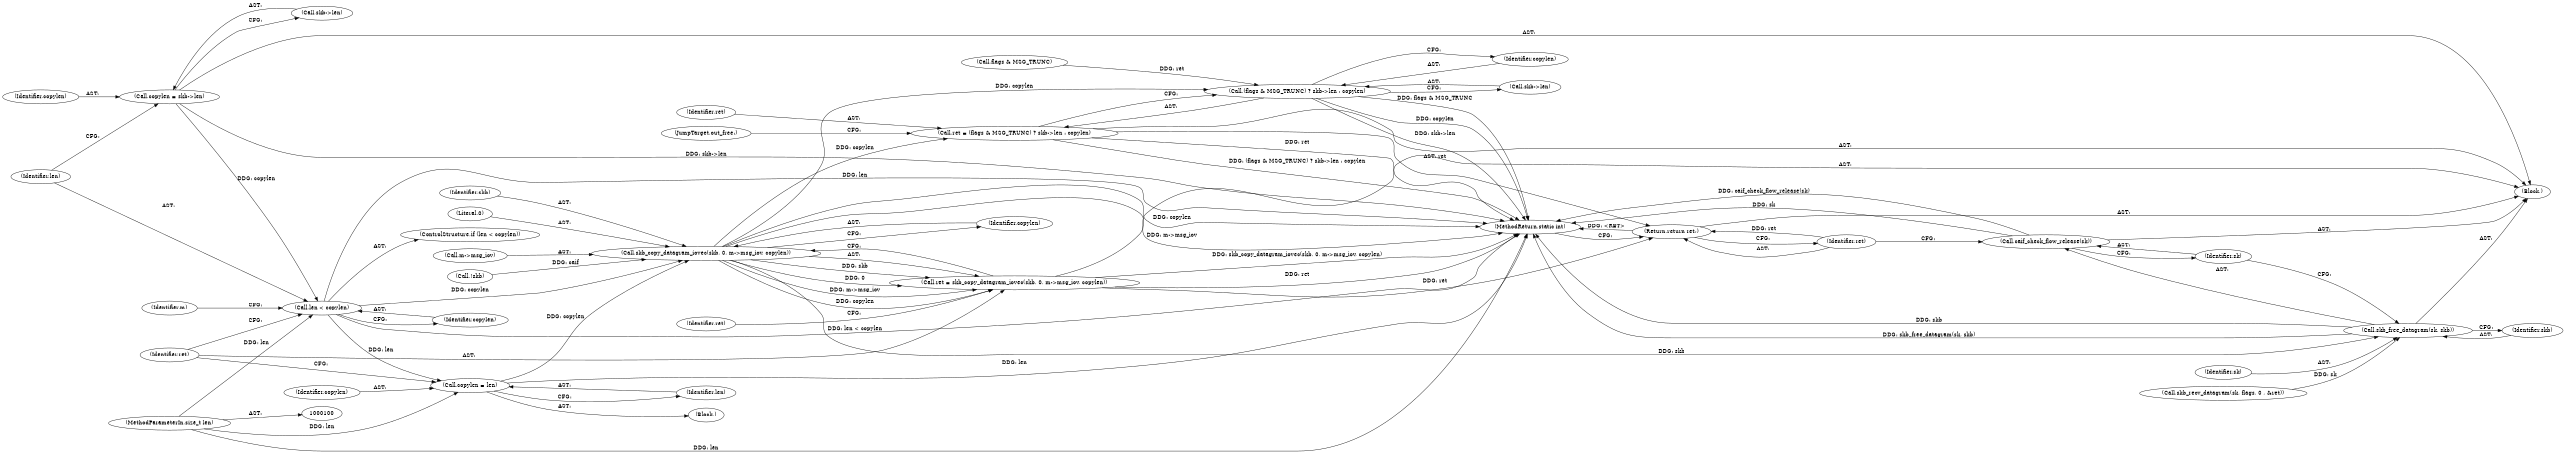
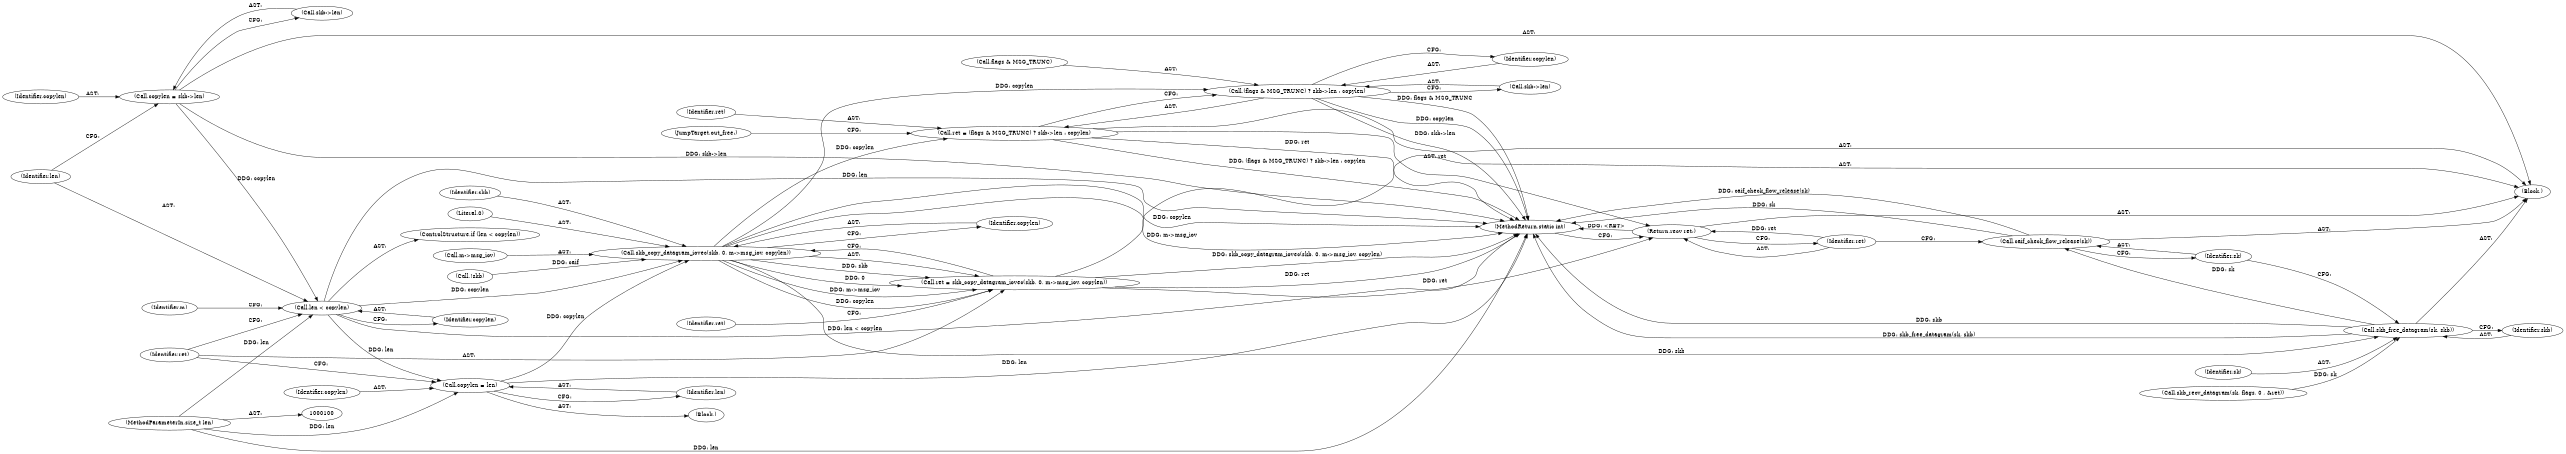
edge "(Call,flags & MSG_TRUNC)" -> "(Call,(flags & MSG_TRUNC) ? skb->len : copylen)": label "DDG: ret" -> "AST: "
node "(Return,return ret;)": label "(Return,return ret;)" -> "(Return,recv ret;)"
edge "(Call,skb_free_datagram(sk, skb))" -> "(Call,caif_check_flow_release(sk))": label "AST: " -> "DDG: sk"
